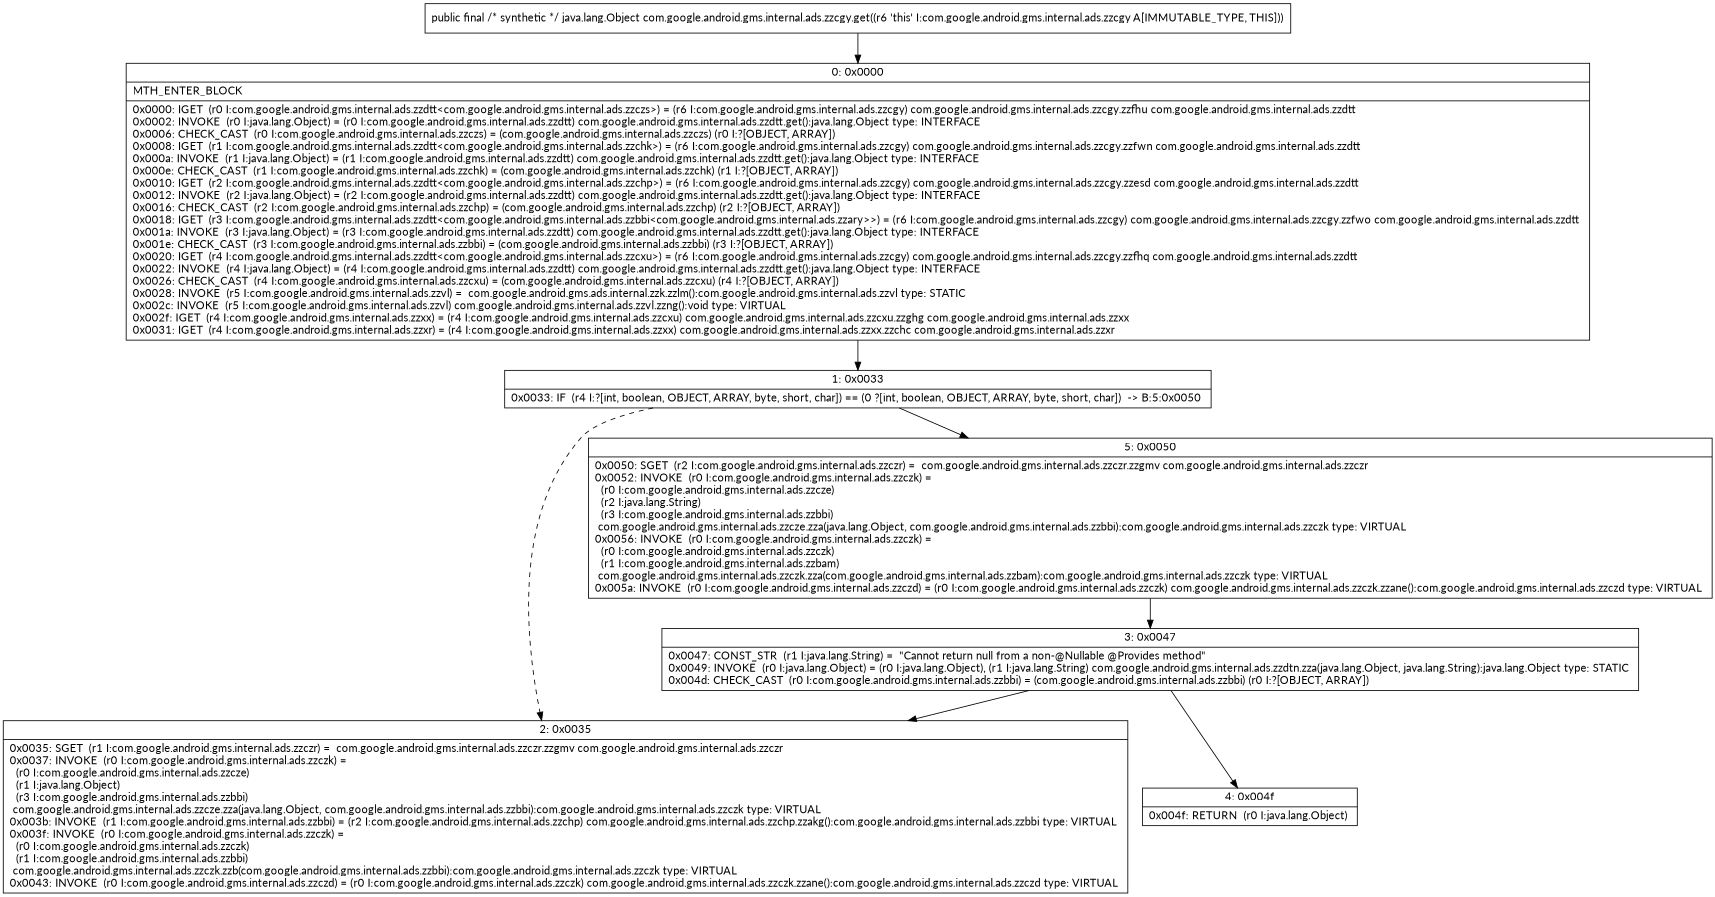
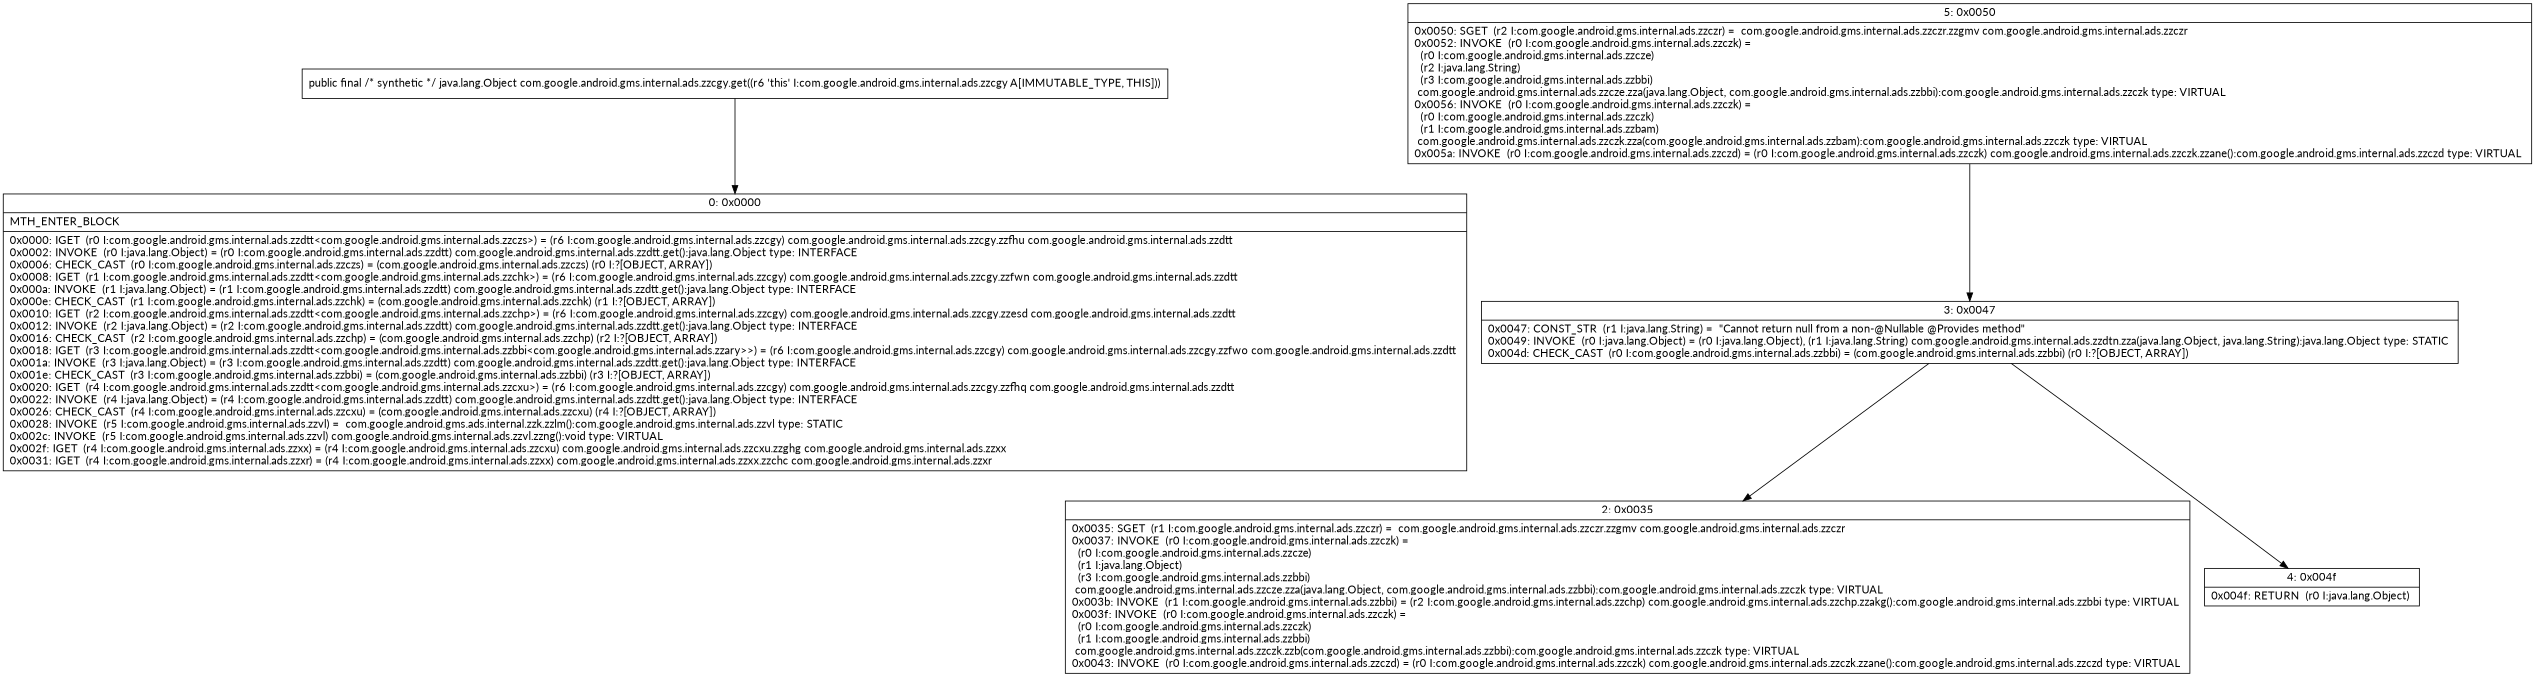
node "1: 0x0033": removed
